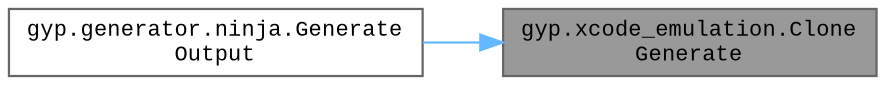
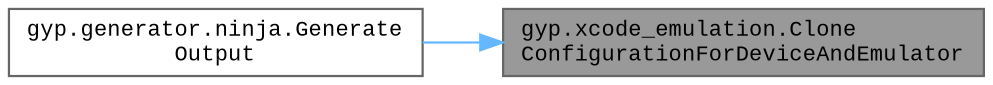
node "gyp.xcode_emulation.Clone Generate": label "gyp.xcode_emulation.Clone Generate" -> "gyp.xcode_emulation.Clone ConfigurationForDeviceAndEmulator"
